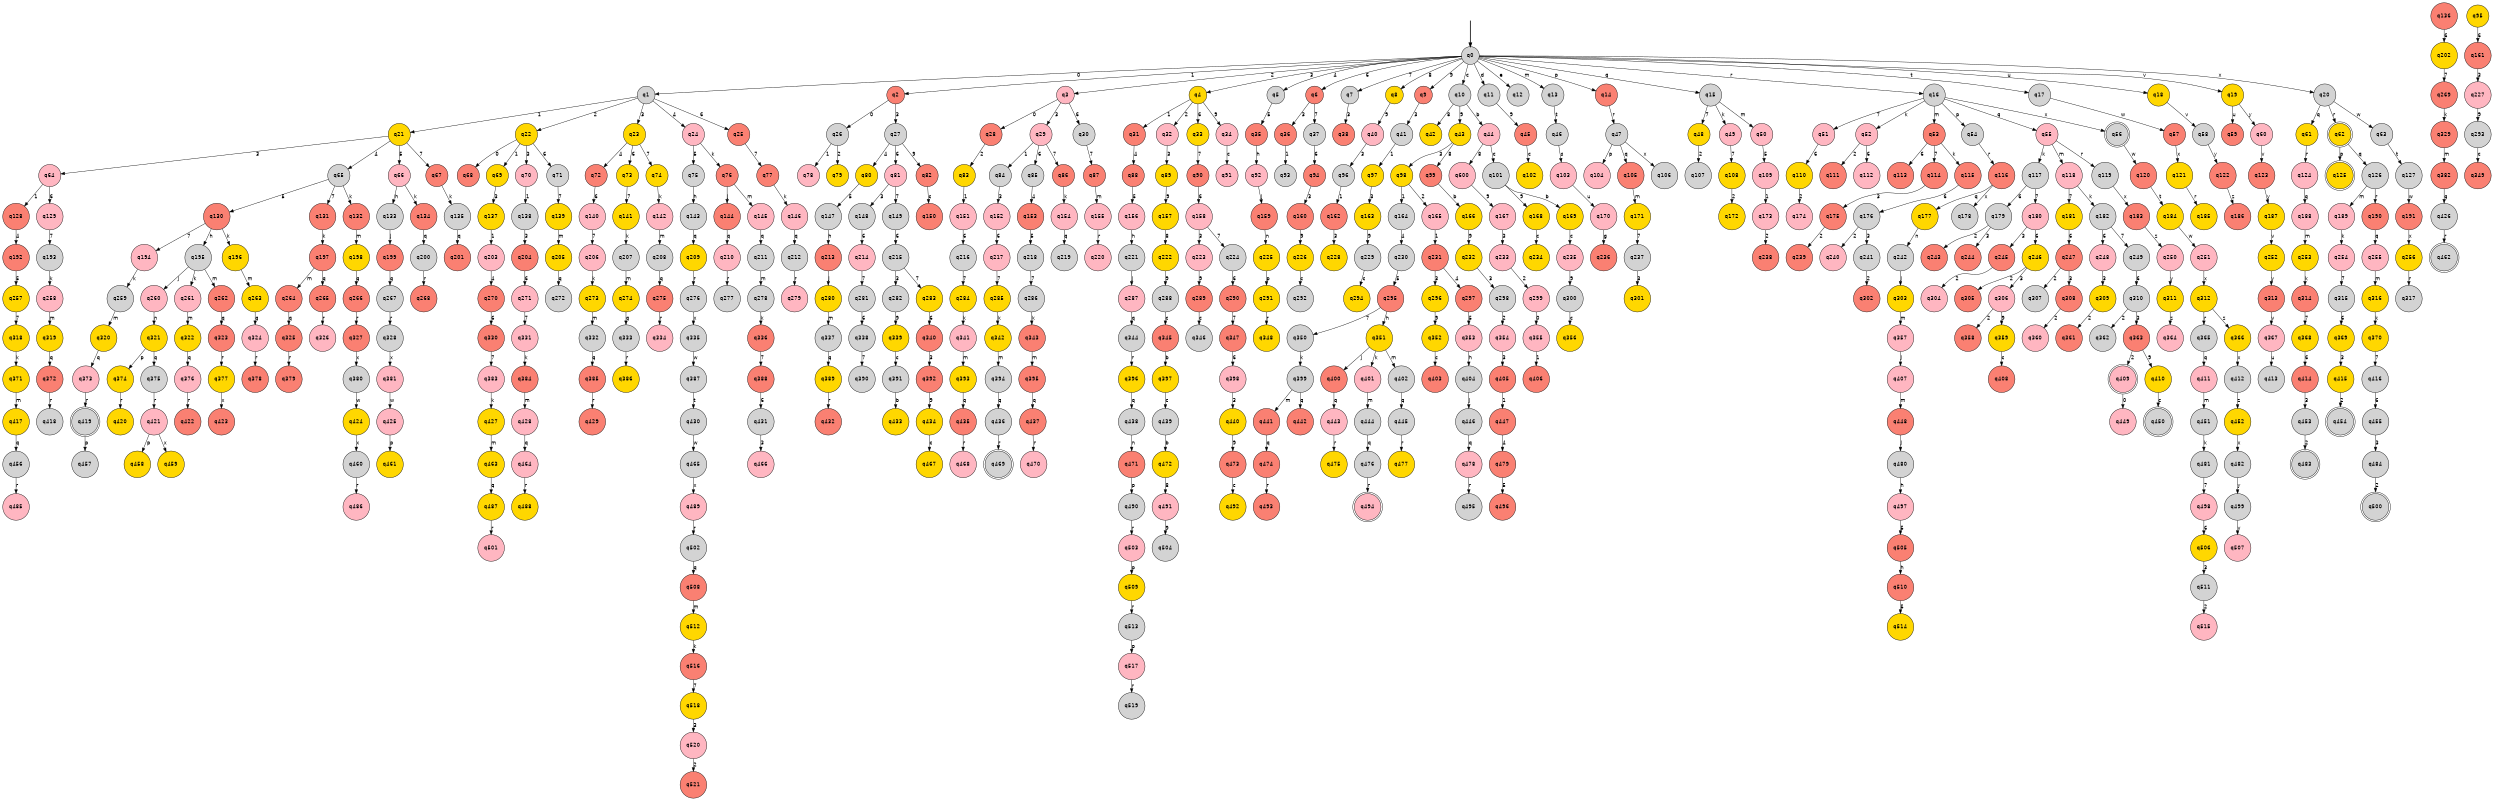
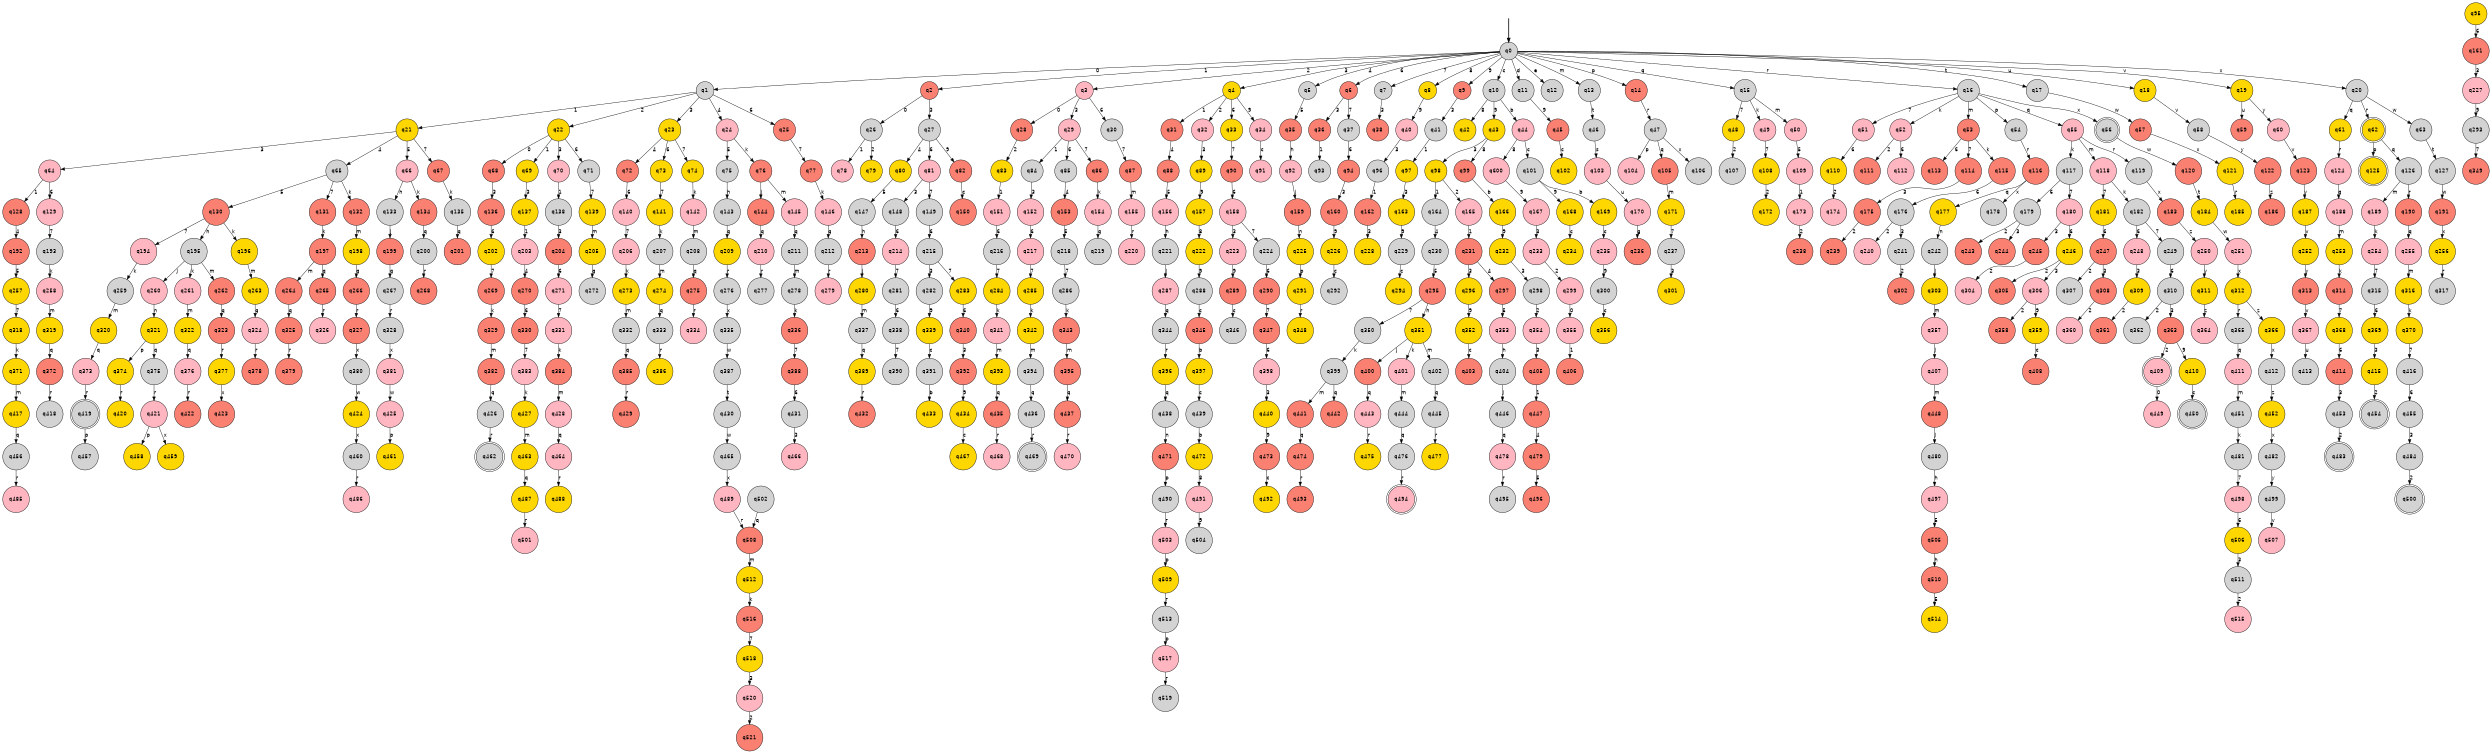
edge "q293" -> "q349": label "c" -> "7"
edge "q68" -> "q136": added, label "3"
edge "q489" -> "q502": now "q489" -> "q508"
